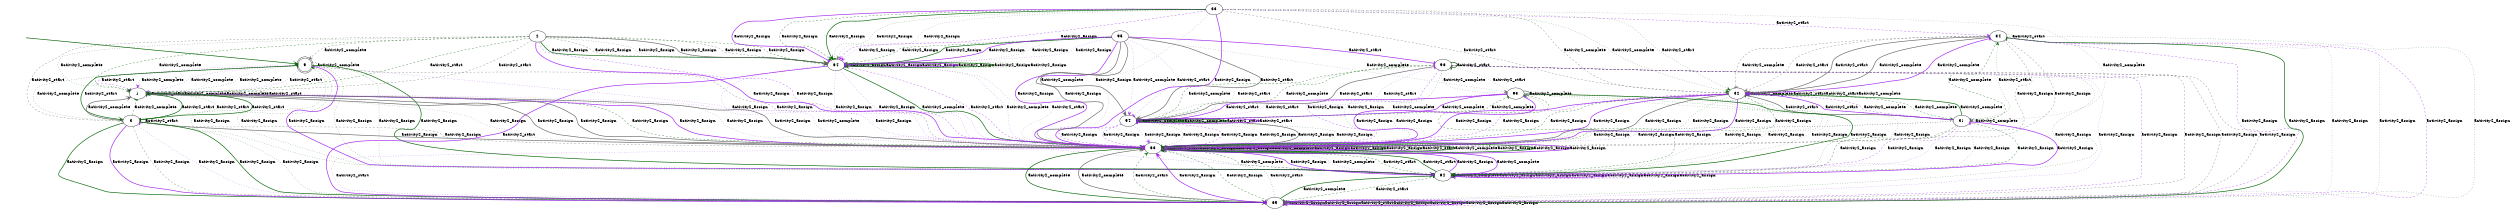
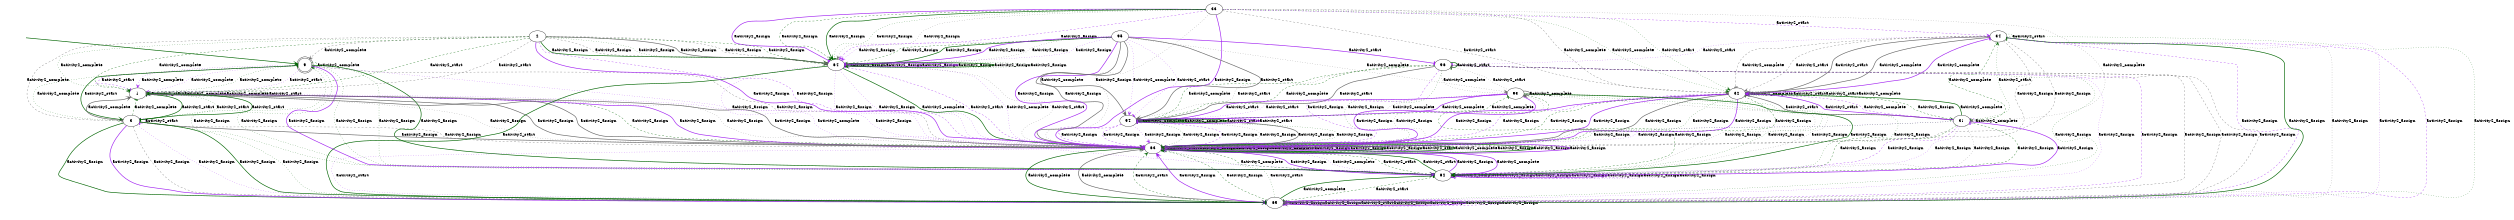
edge "2" -> "3": label "activity2_start" -> "activity2_complete"
edge "94" -> "96": now "34" -> "96"
edge "32" -> "31": label "activity2_complete" -> "activity2_assign"
edge "64" -> "65": color purple -> darkgreen
